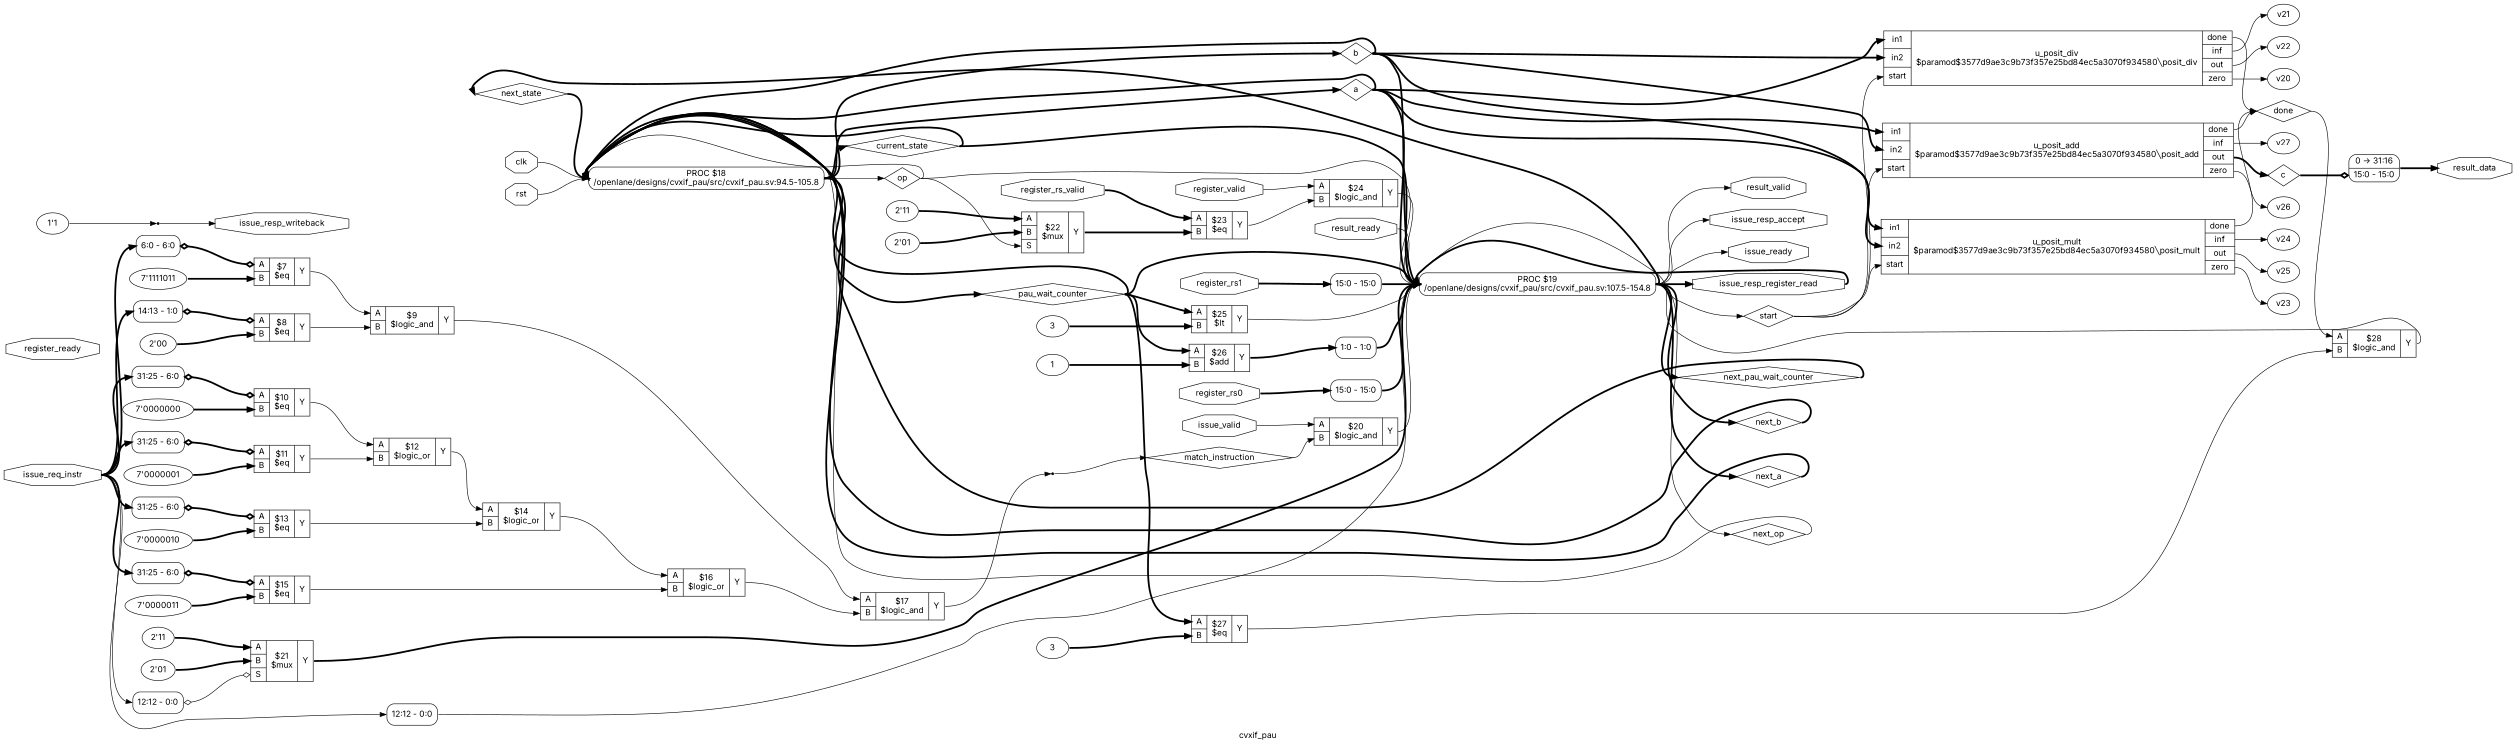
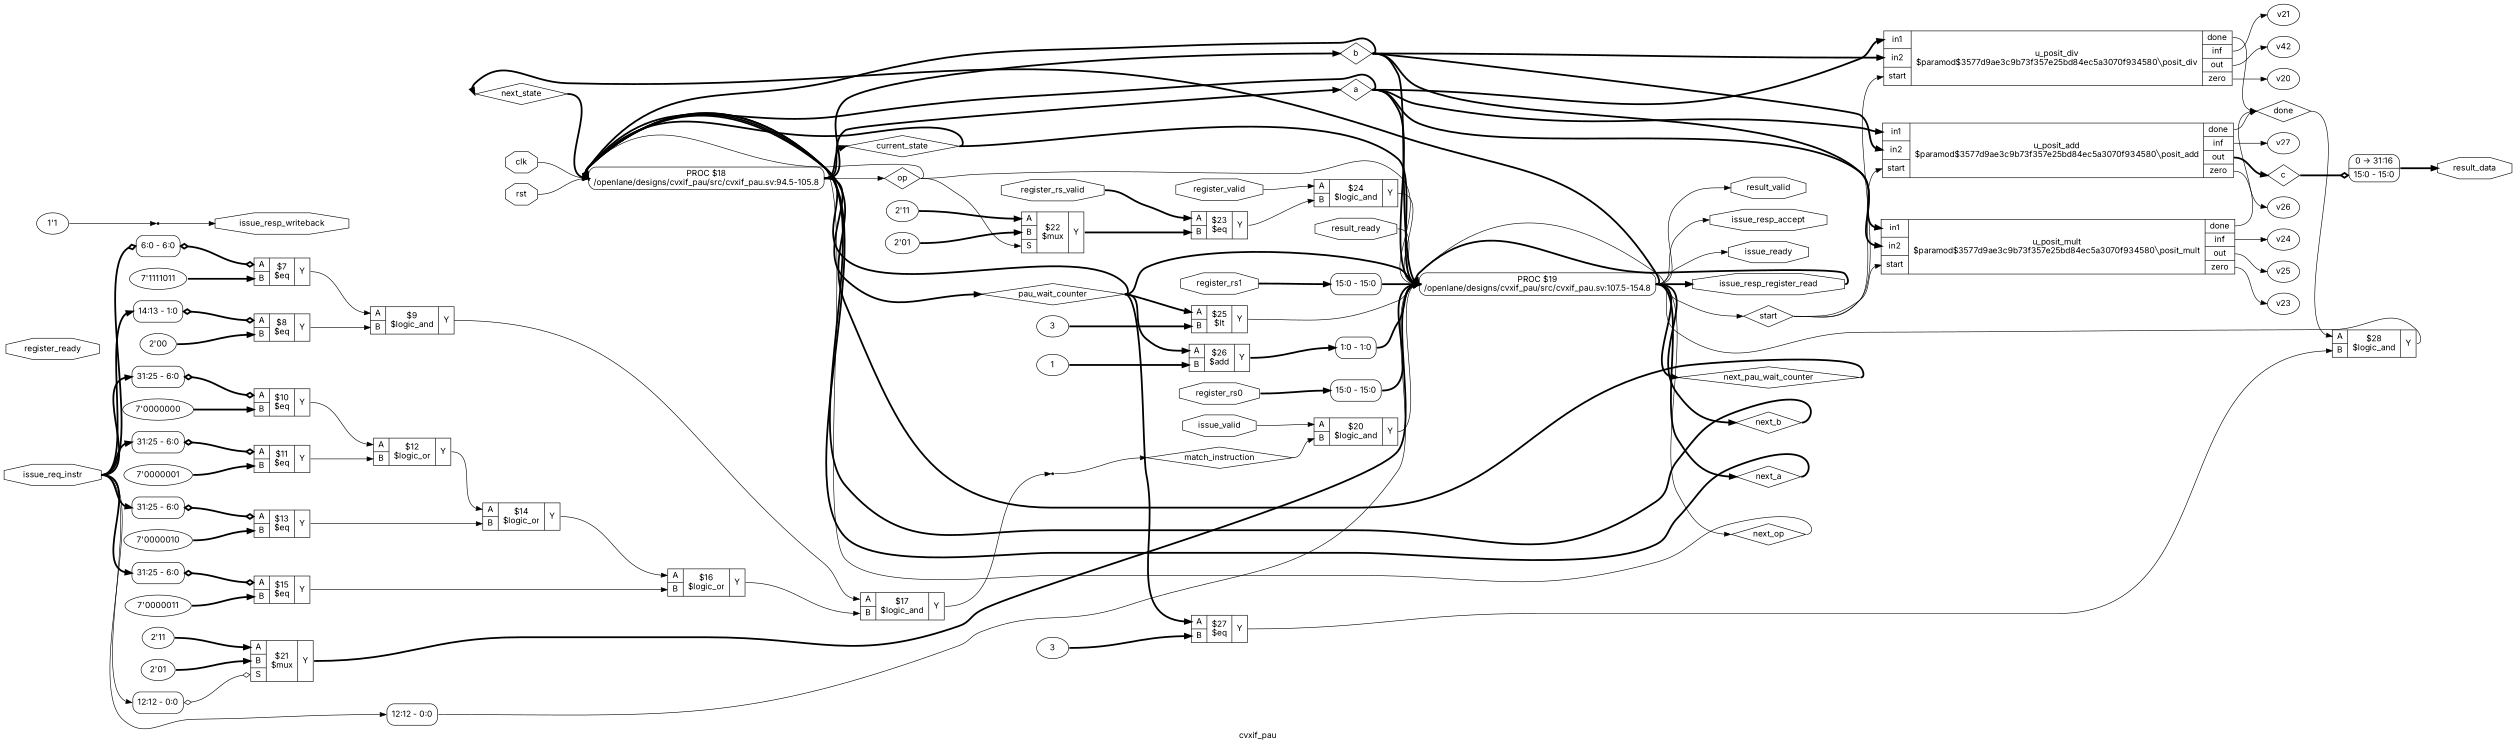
node "v22": label "v22" -> "v42"
edge "issue_req_instr" -> "6:0 - 6:0": arrowhead normal -> odiamond
